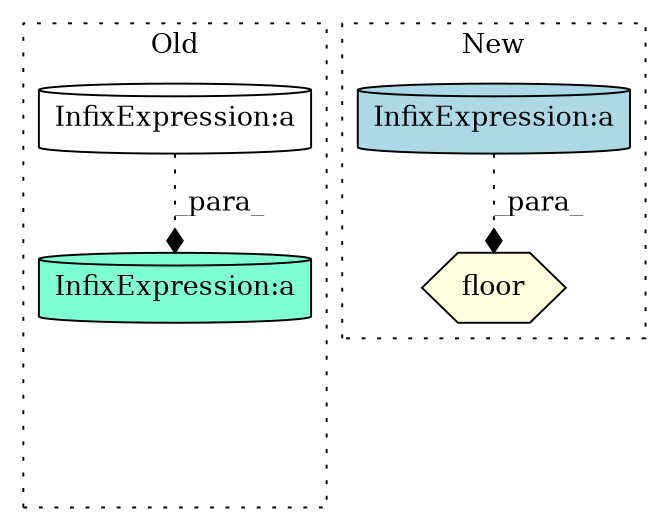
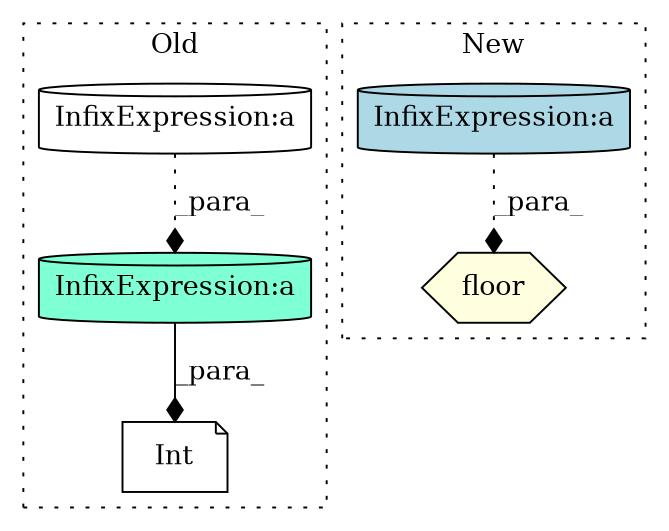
node "Int": added
